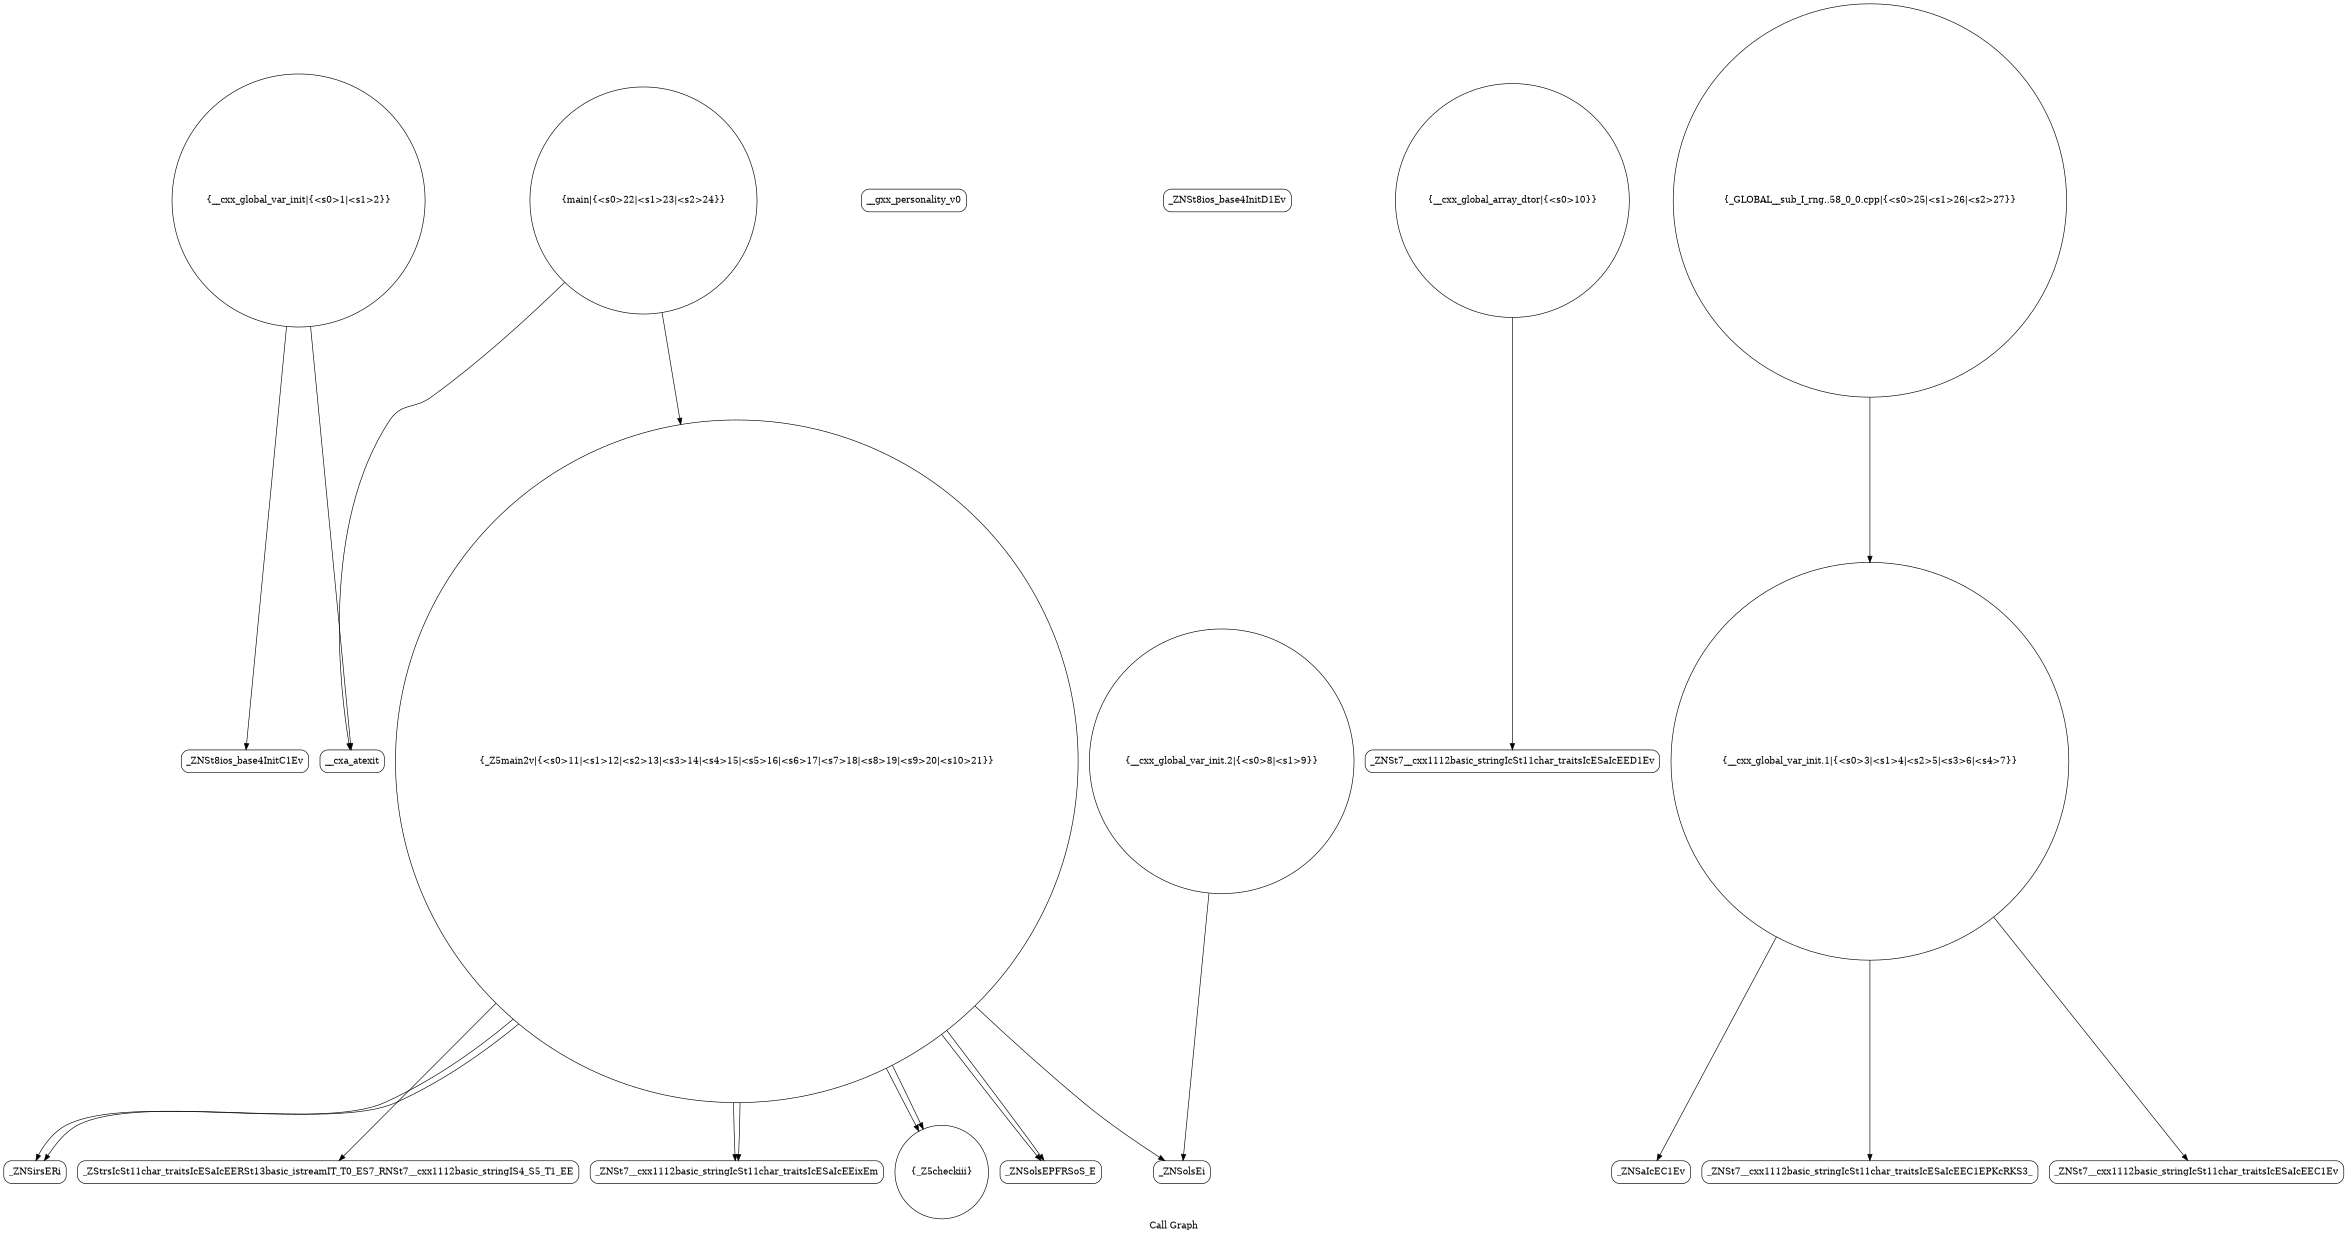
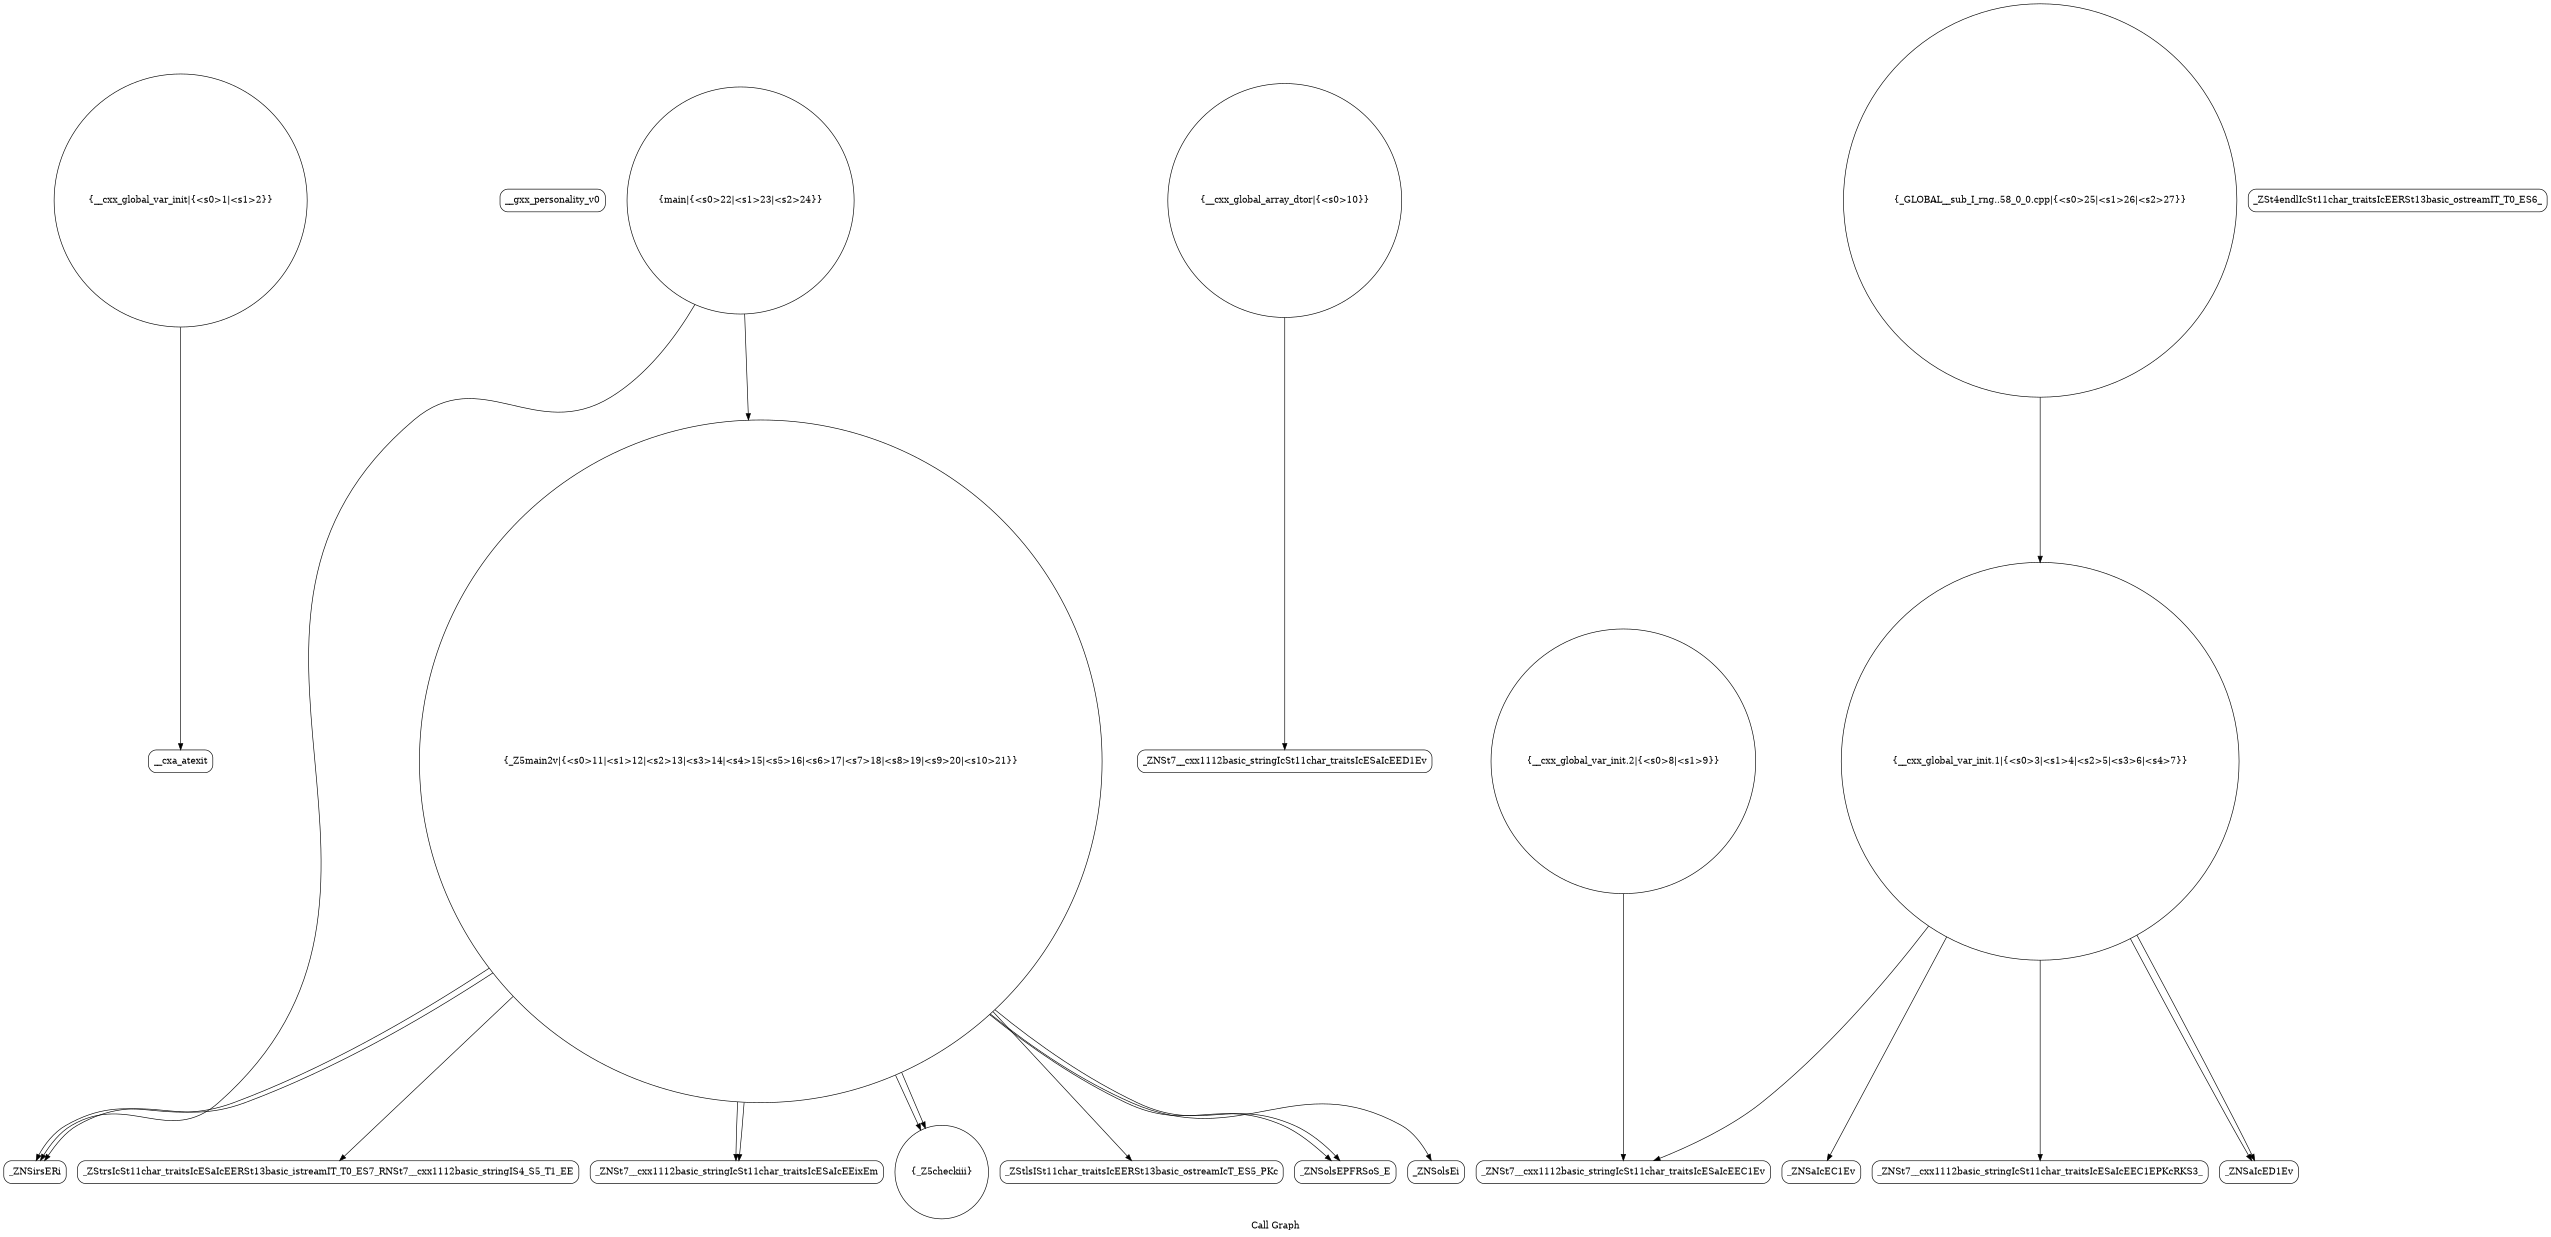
node "_ZNSt8ios_base4InitD1Ev": removed
node "_ZSt4endlIcSt11char_traitsIcEERSt13basic_ostreamIT_T0_ES6_": added
edge "{main|{<s0>22|<s1>23|<s2>24}}" -> "__cxa_atexit": now "{main|{<s0>22|<s1>23|<s2>24}}" -> "_ZNSirsERi"
node "_ZNSt8ios_base4InitC1Ev": removed
edge "{__cxx_global_var_init.2|{<s0>8|<s1>9}}" -> "_ZNSolsEi": now "{__cxx_global_var_init.2|{<s0>8|<s1>9}}" -> "_ZNSt7__cxx1112basic_stringIcSt11char_traitsIcESaIcEEC1Ev"
node "_ZStlsISt11char_traitsIcEERSt13basic_ostreamIcT_ES5_PKc": added
node "_ZNSaIcED1Ev": added
